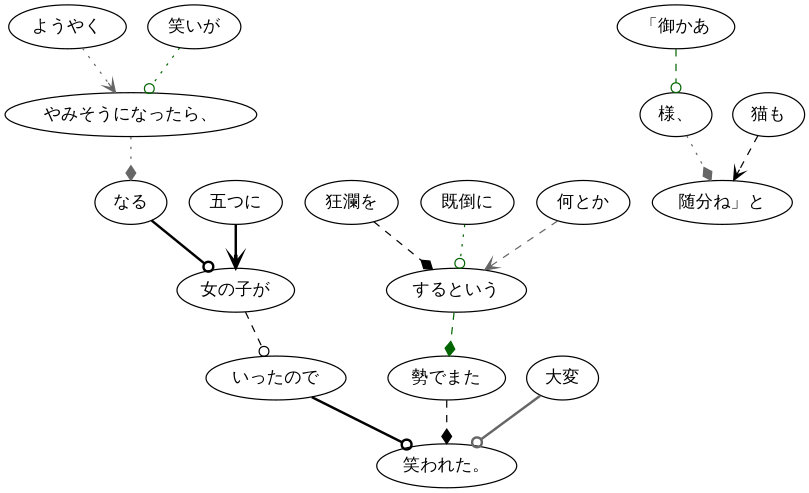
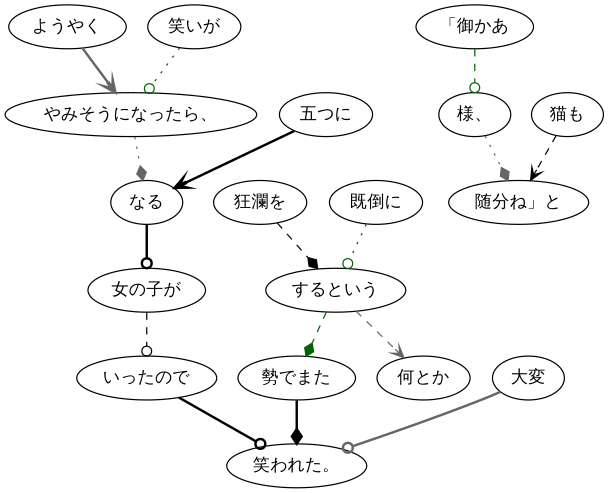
edge "ようやく" -> "やみそうになったら、": style dotted -> bold
edge "五つに" -> "女の子が": now "五つに" -> "なる"
edge "何とか" -> "するという": reversed
edge "勢でまた" -> "笑われた。": style dashed -> bold
